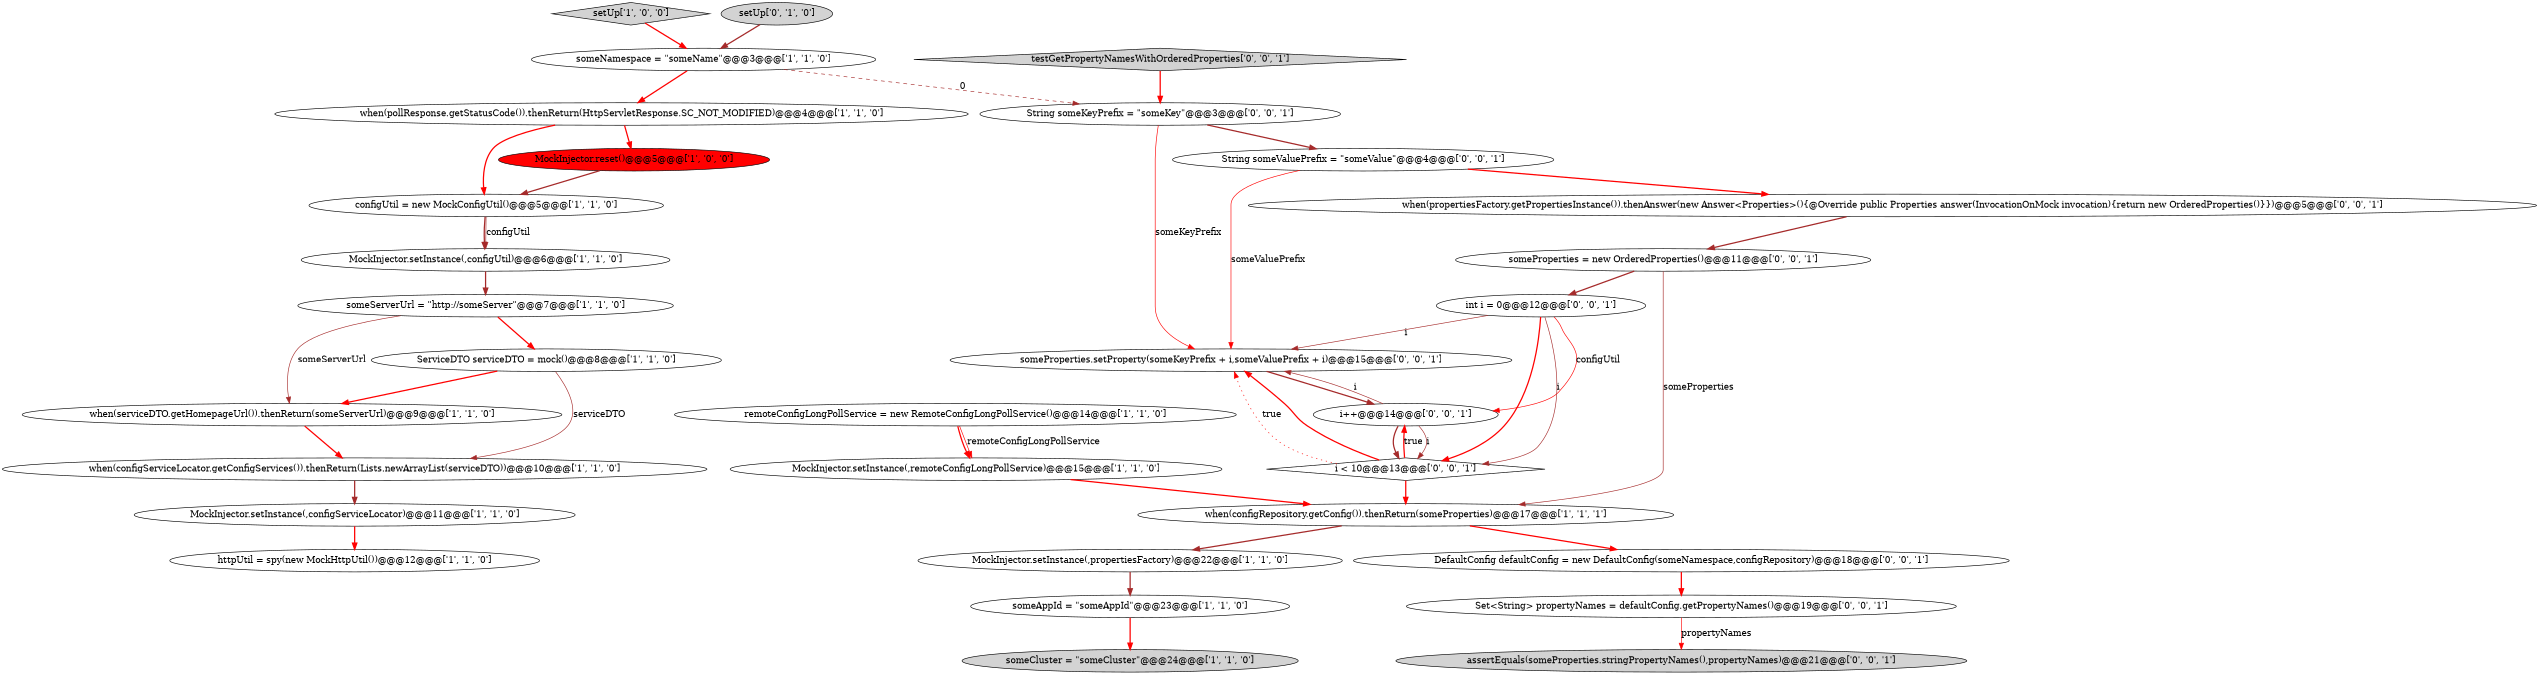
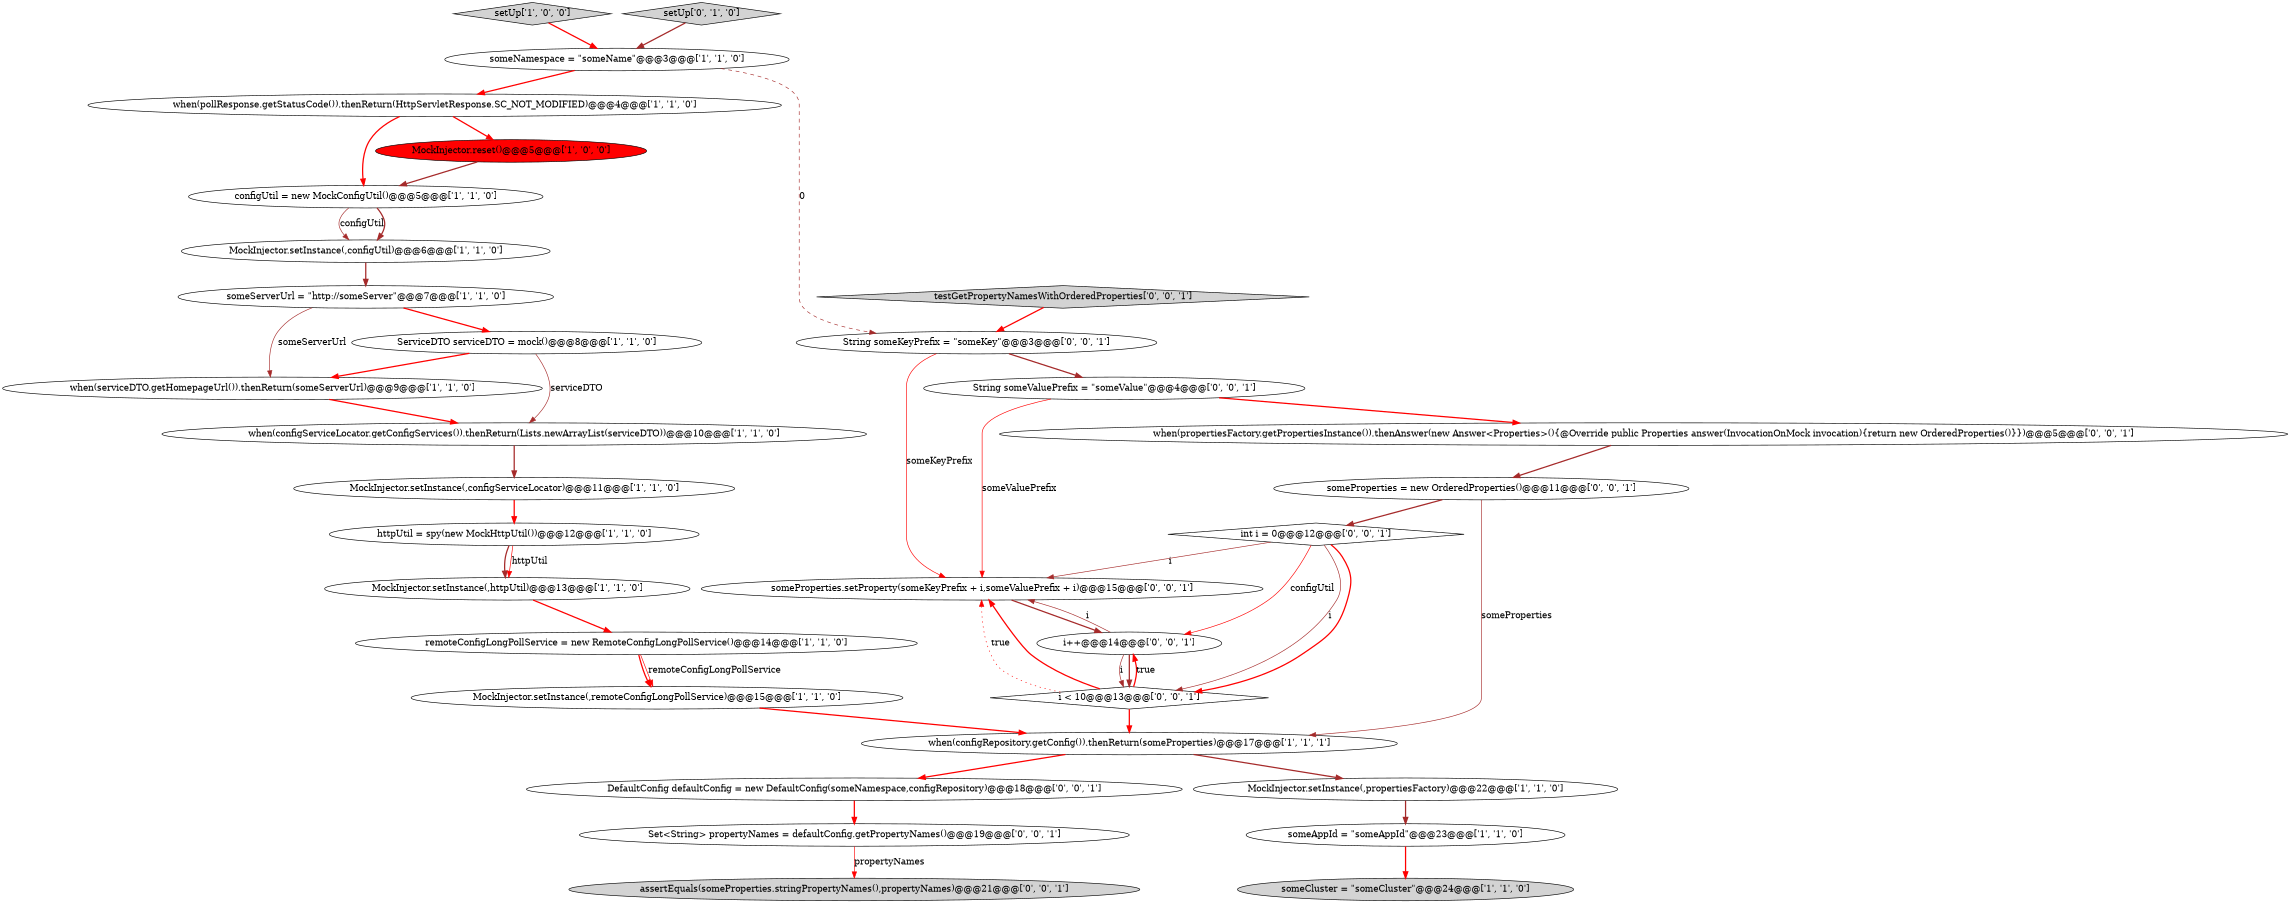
node "setUp['0', '1', '0']": shape ellipse -> diamond
node "int i = 0@@@12@@@['0', '0', '1']": shape ellipse -> diamond
node "MockInjector.setInstance(,httpUtil)@@@13@@@['1', '1', '0']": added
